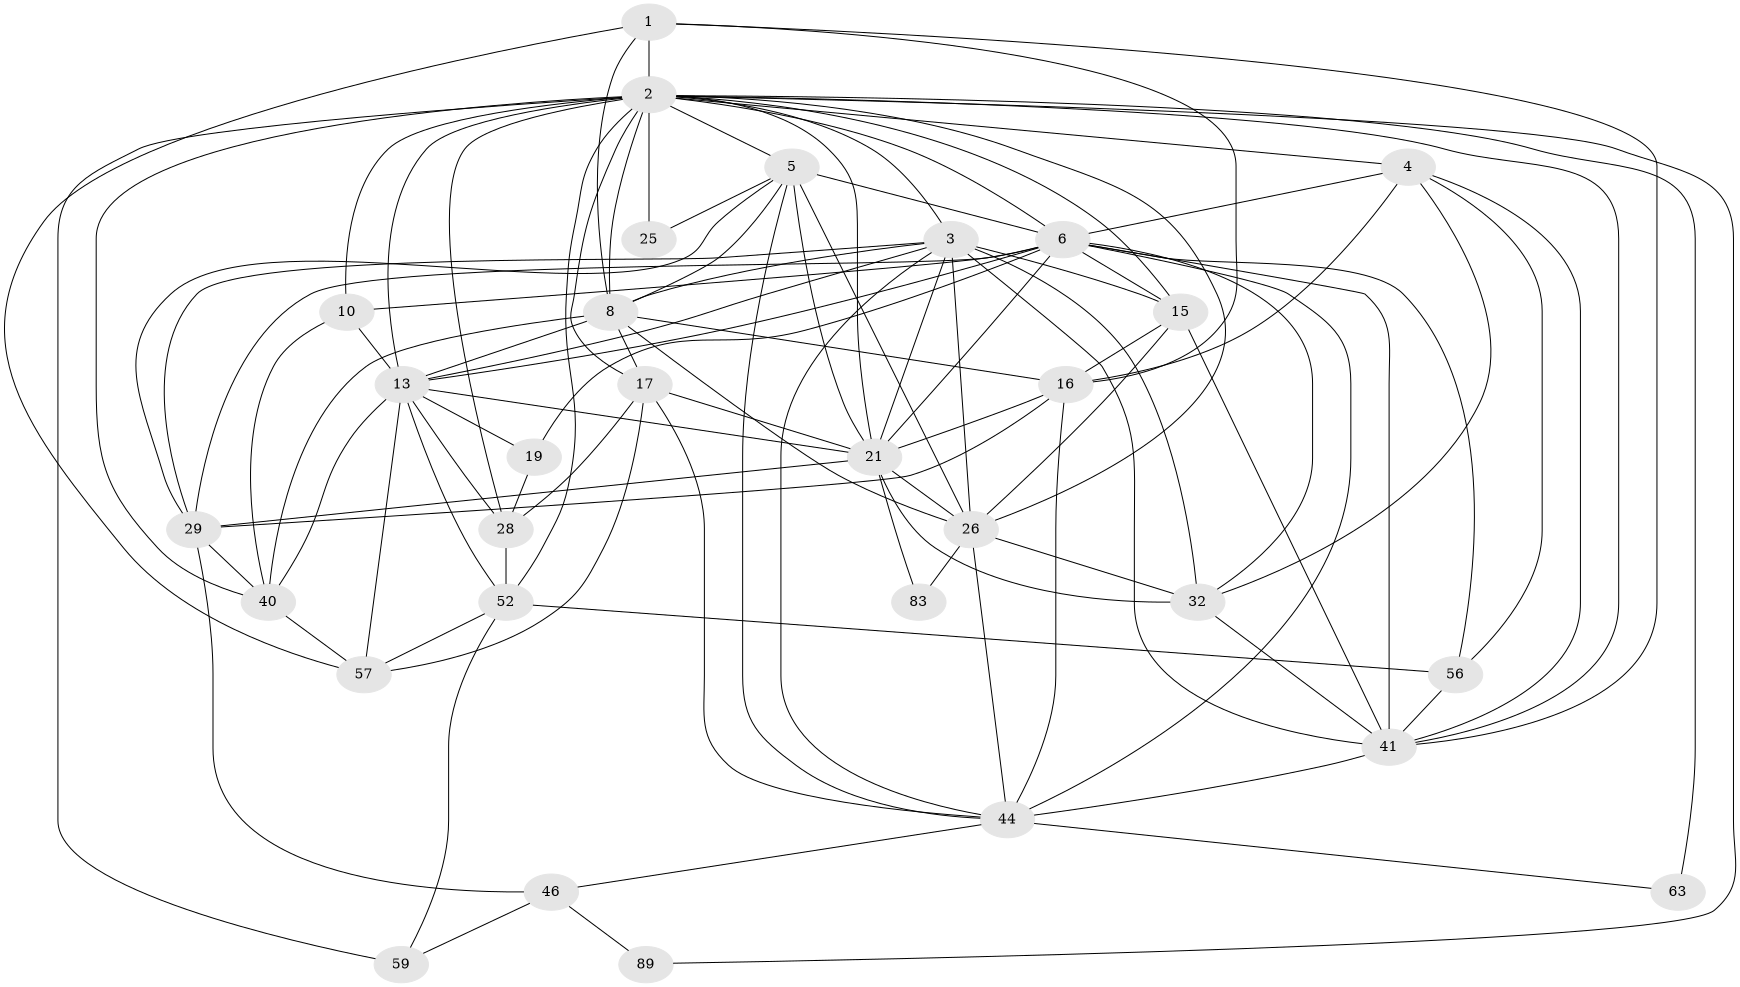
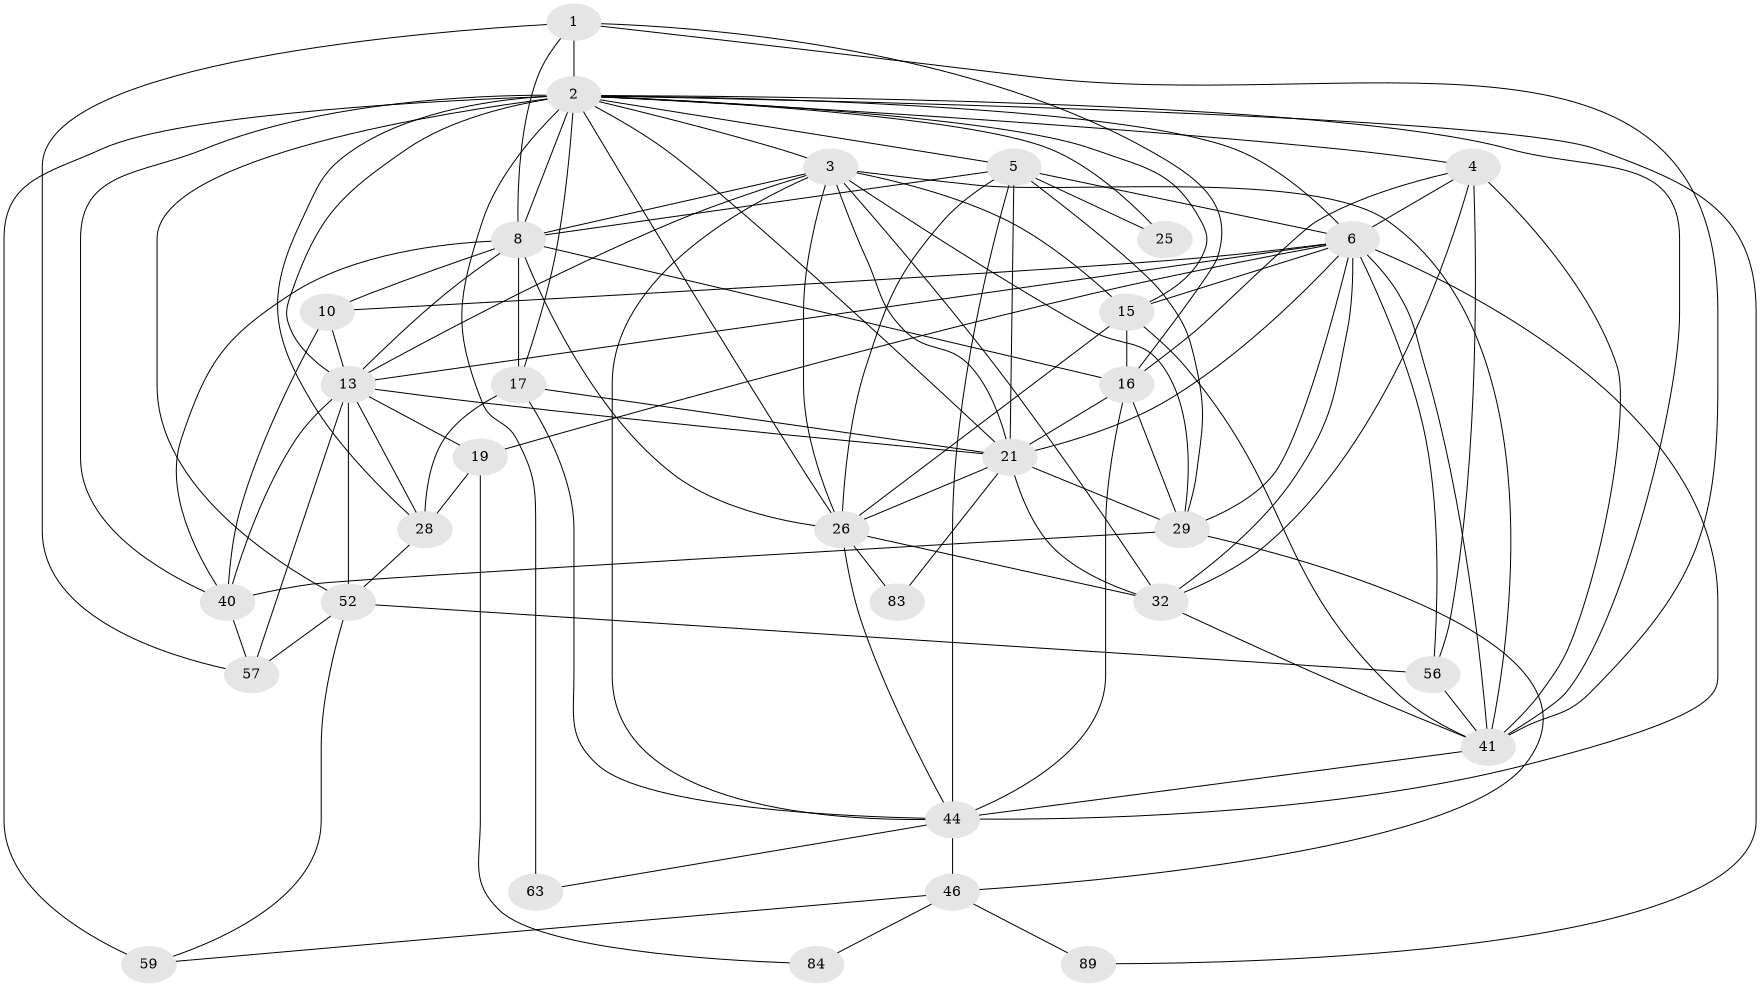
edge "2" -- "10": now "8" -- "10"
edge "17" -- "57": removed
node "84": added
